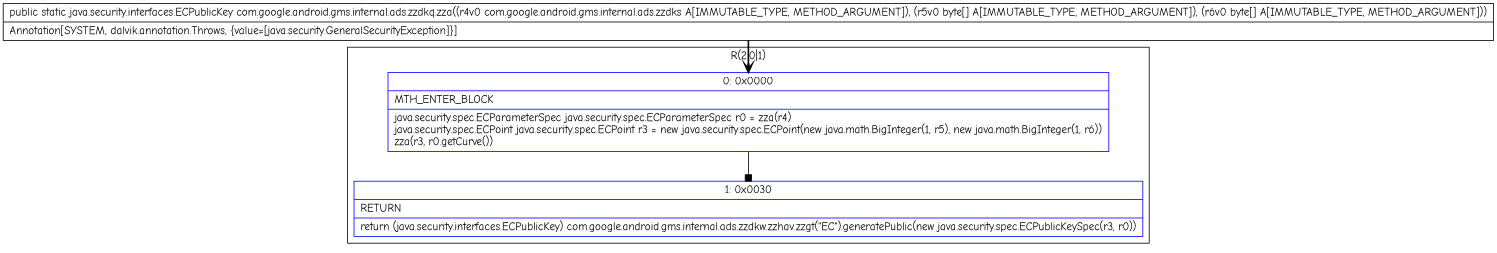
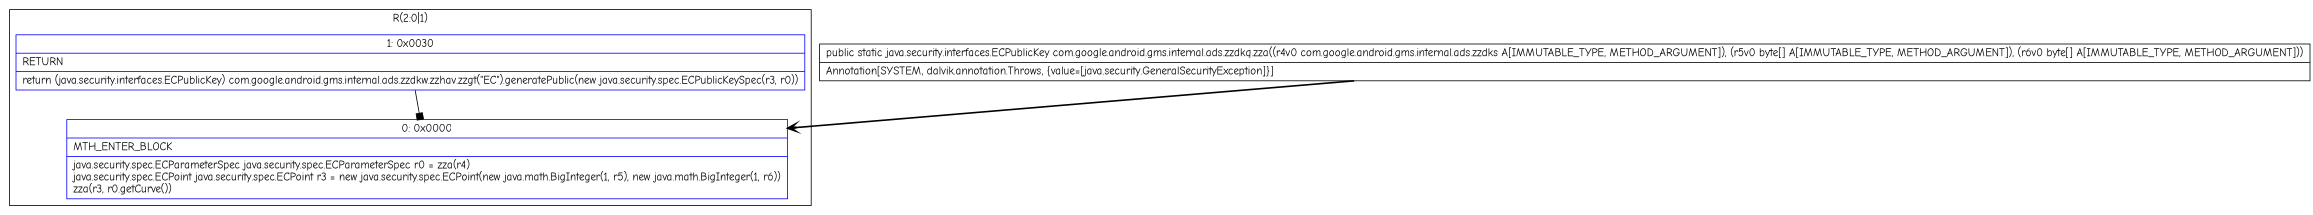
edge "0: 0x0000" -> "1: 0x0030": reversed
